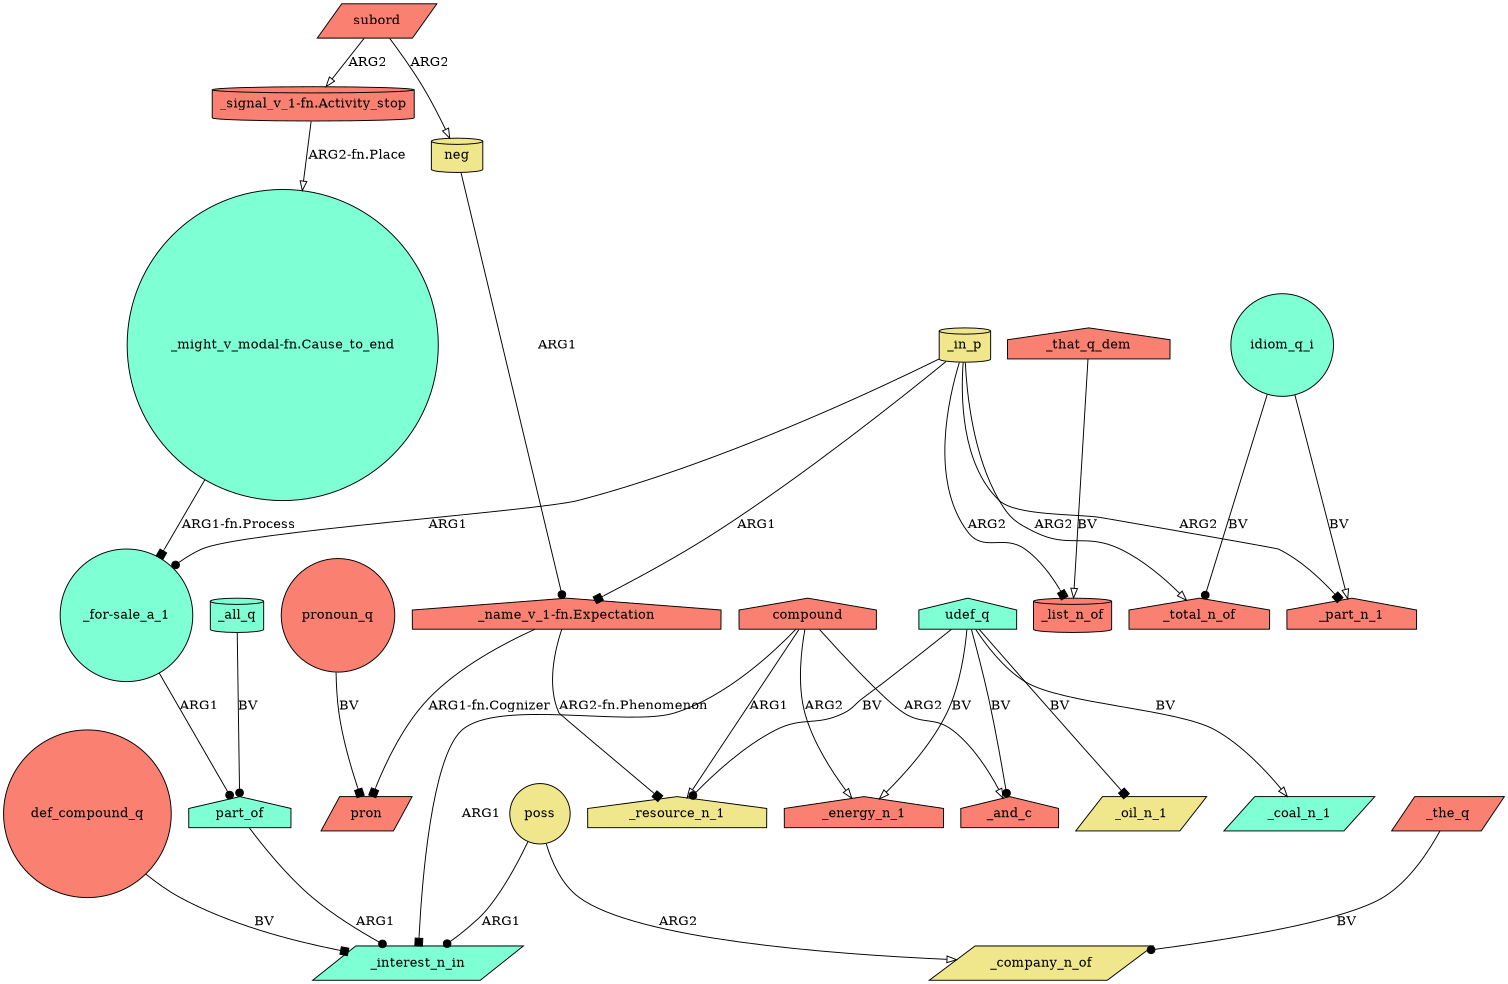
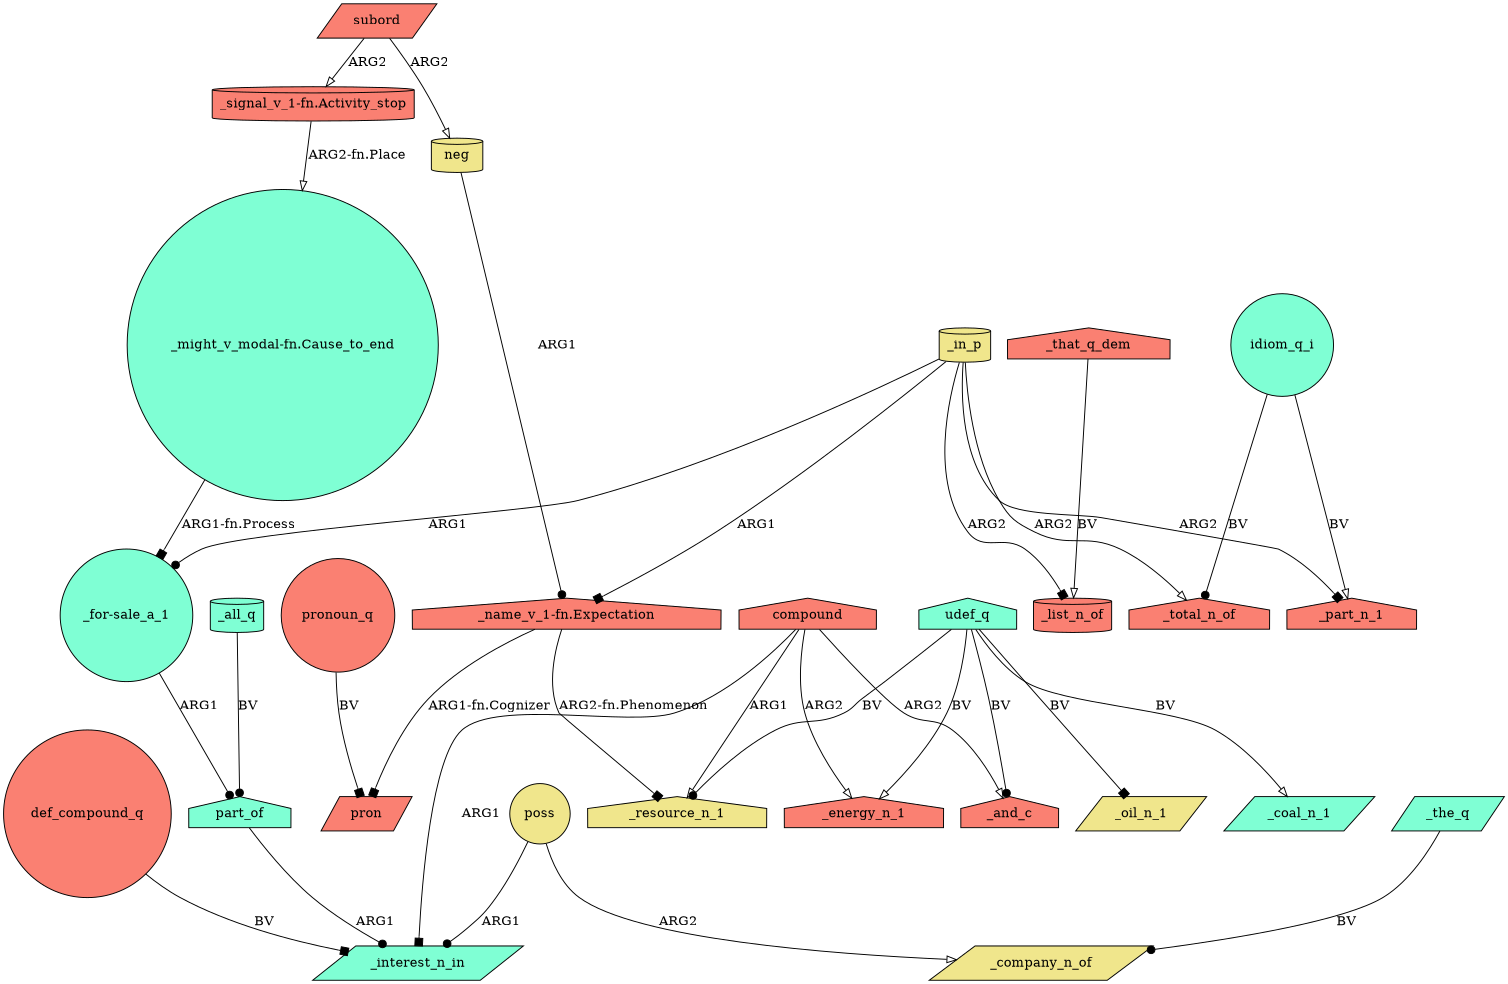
node "_the_q": fillcolor salmon -> aquamarine
